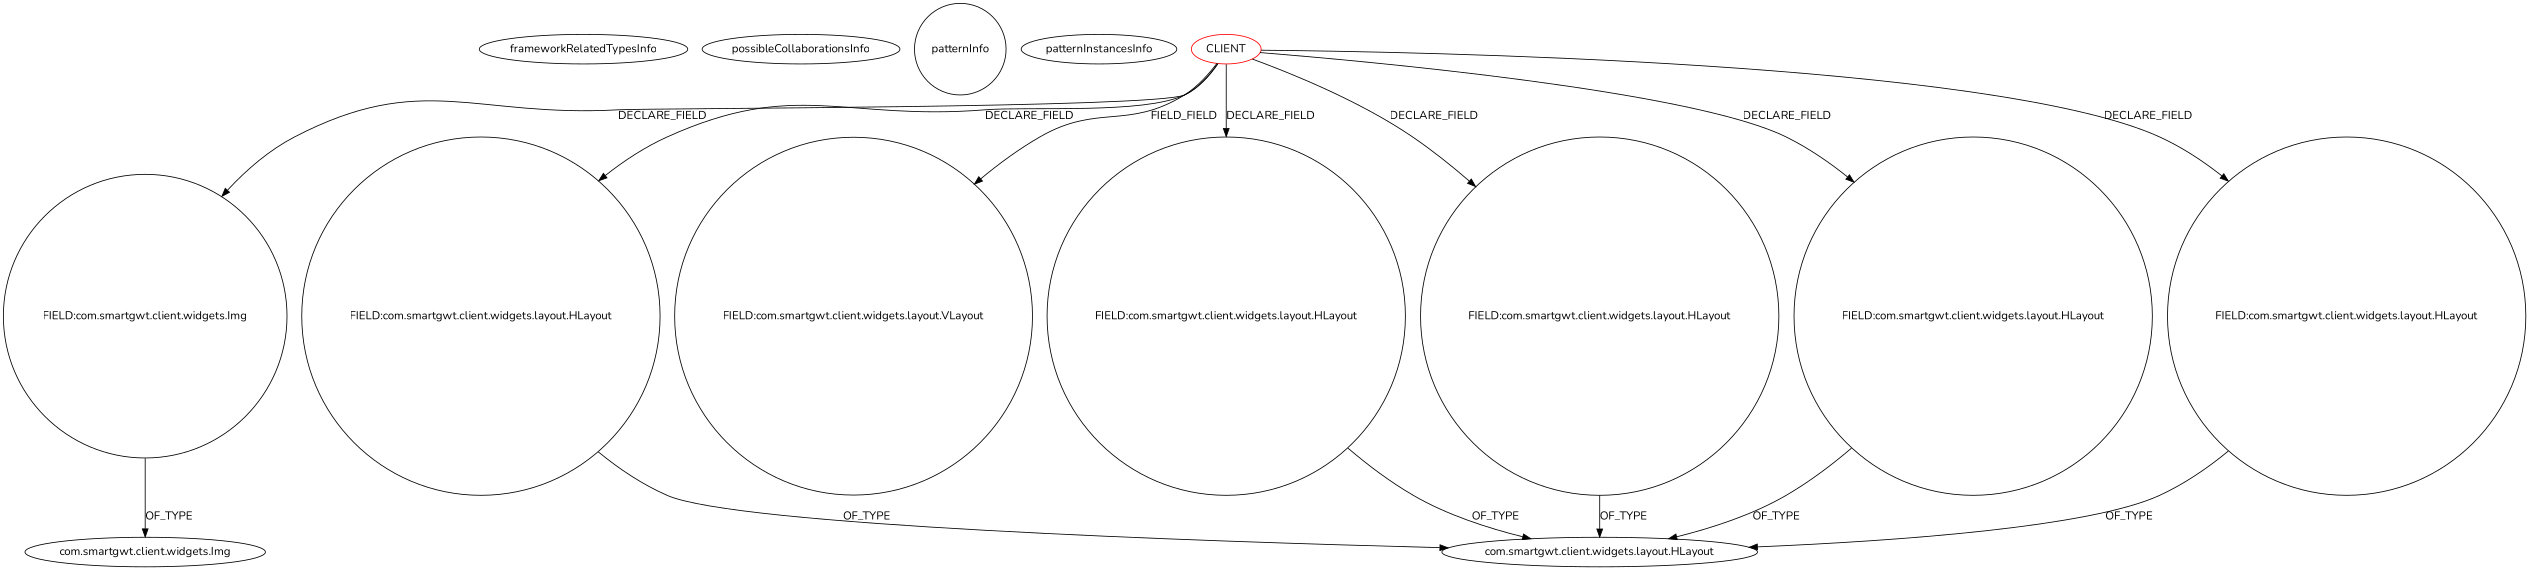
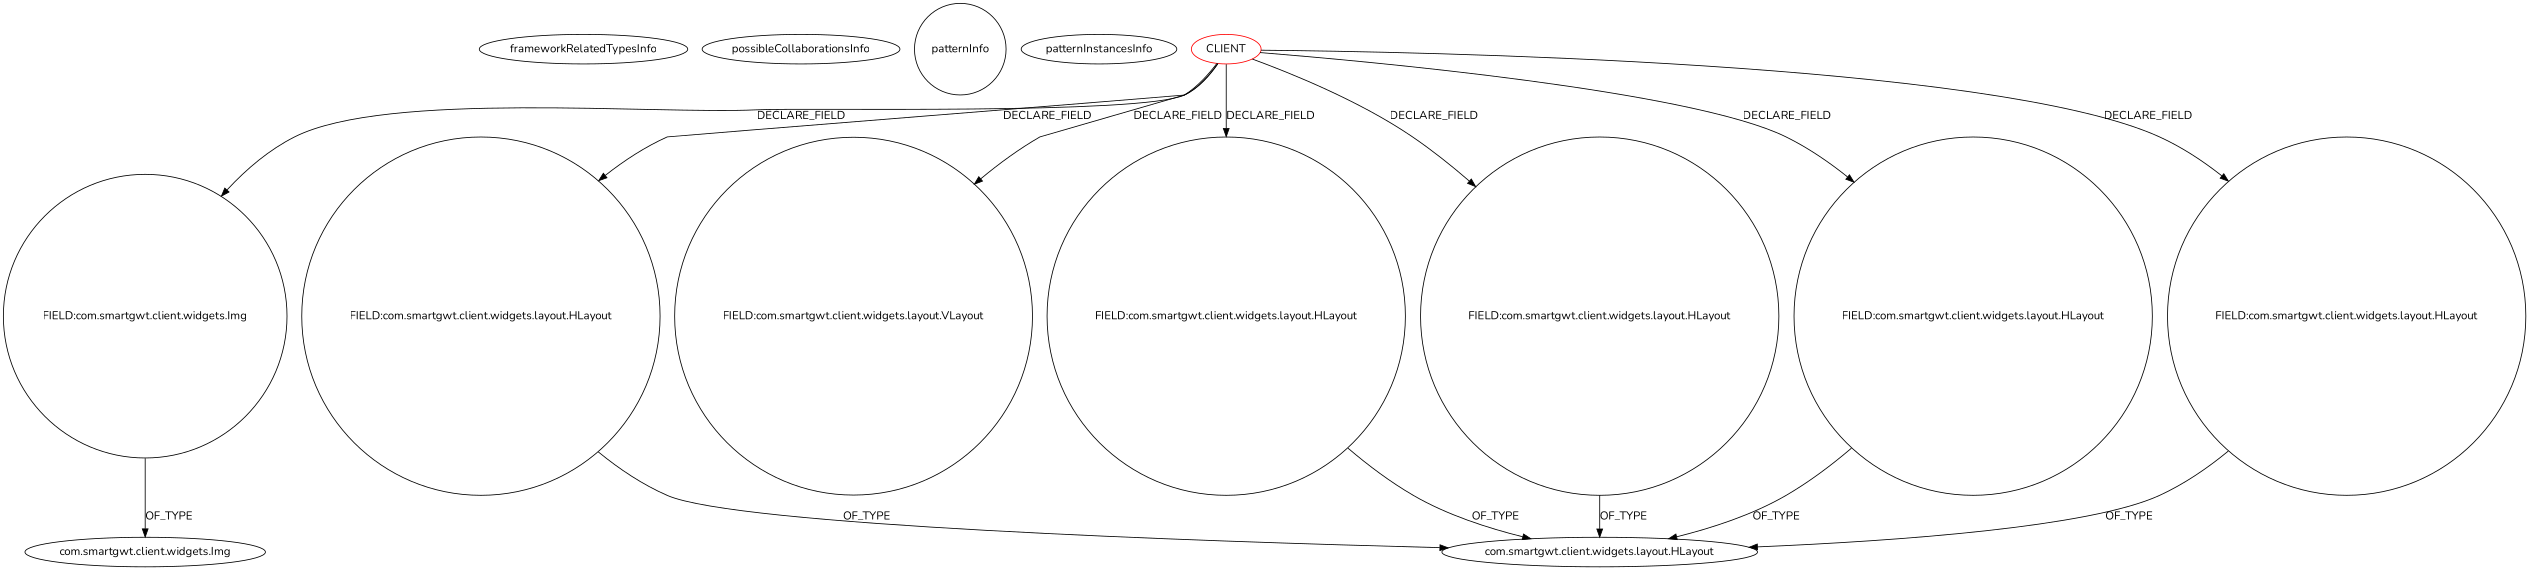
edge "CLIENT" -> "FIELD:com.smartgwt.client.widgets.layout.VLayout": label "FIELD_FIELD" -> "DECLARE_FIELD"
